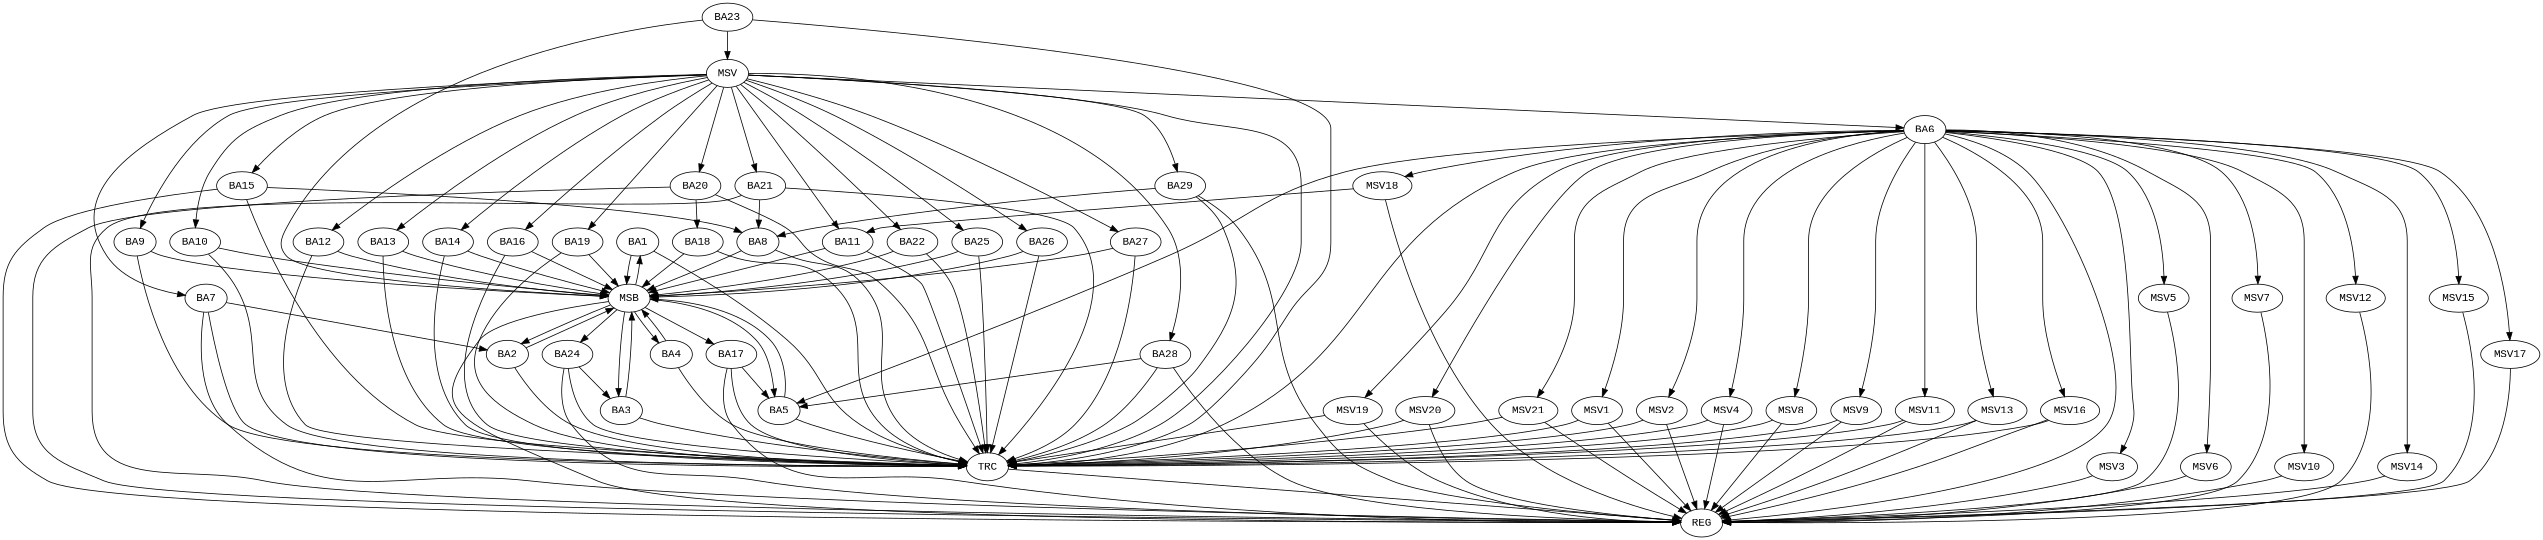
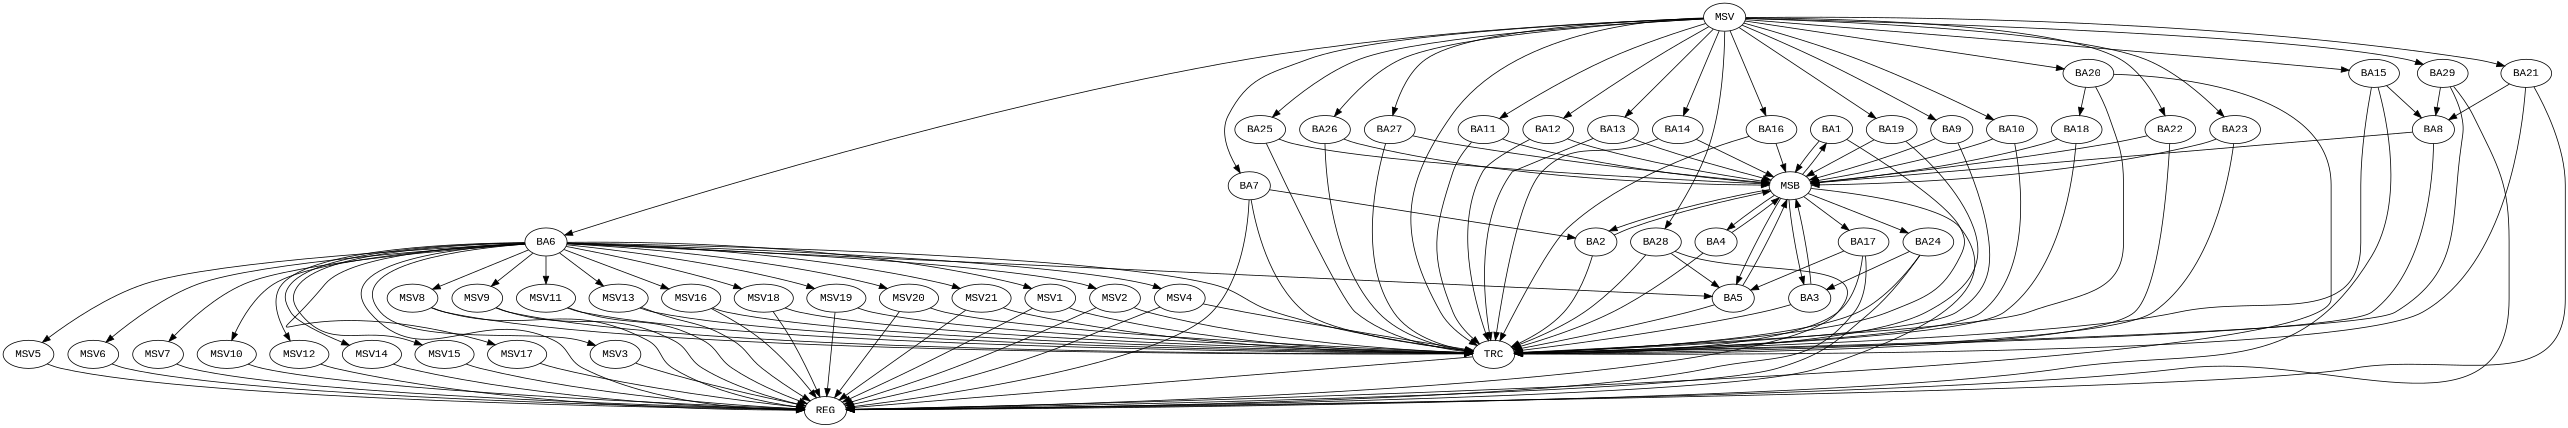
edge "BA23" -> "MSV": reversed
edge "MSV18" -> "BA11": now "MSV18" -> "TRC"
